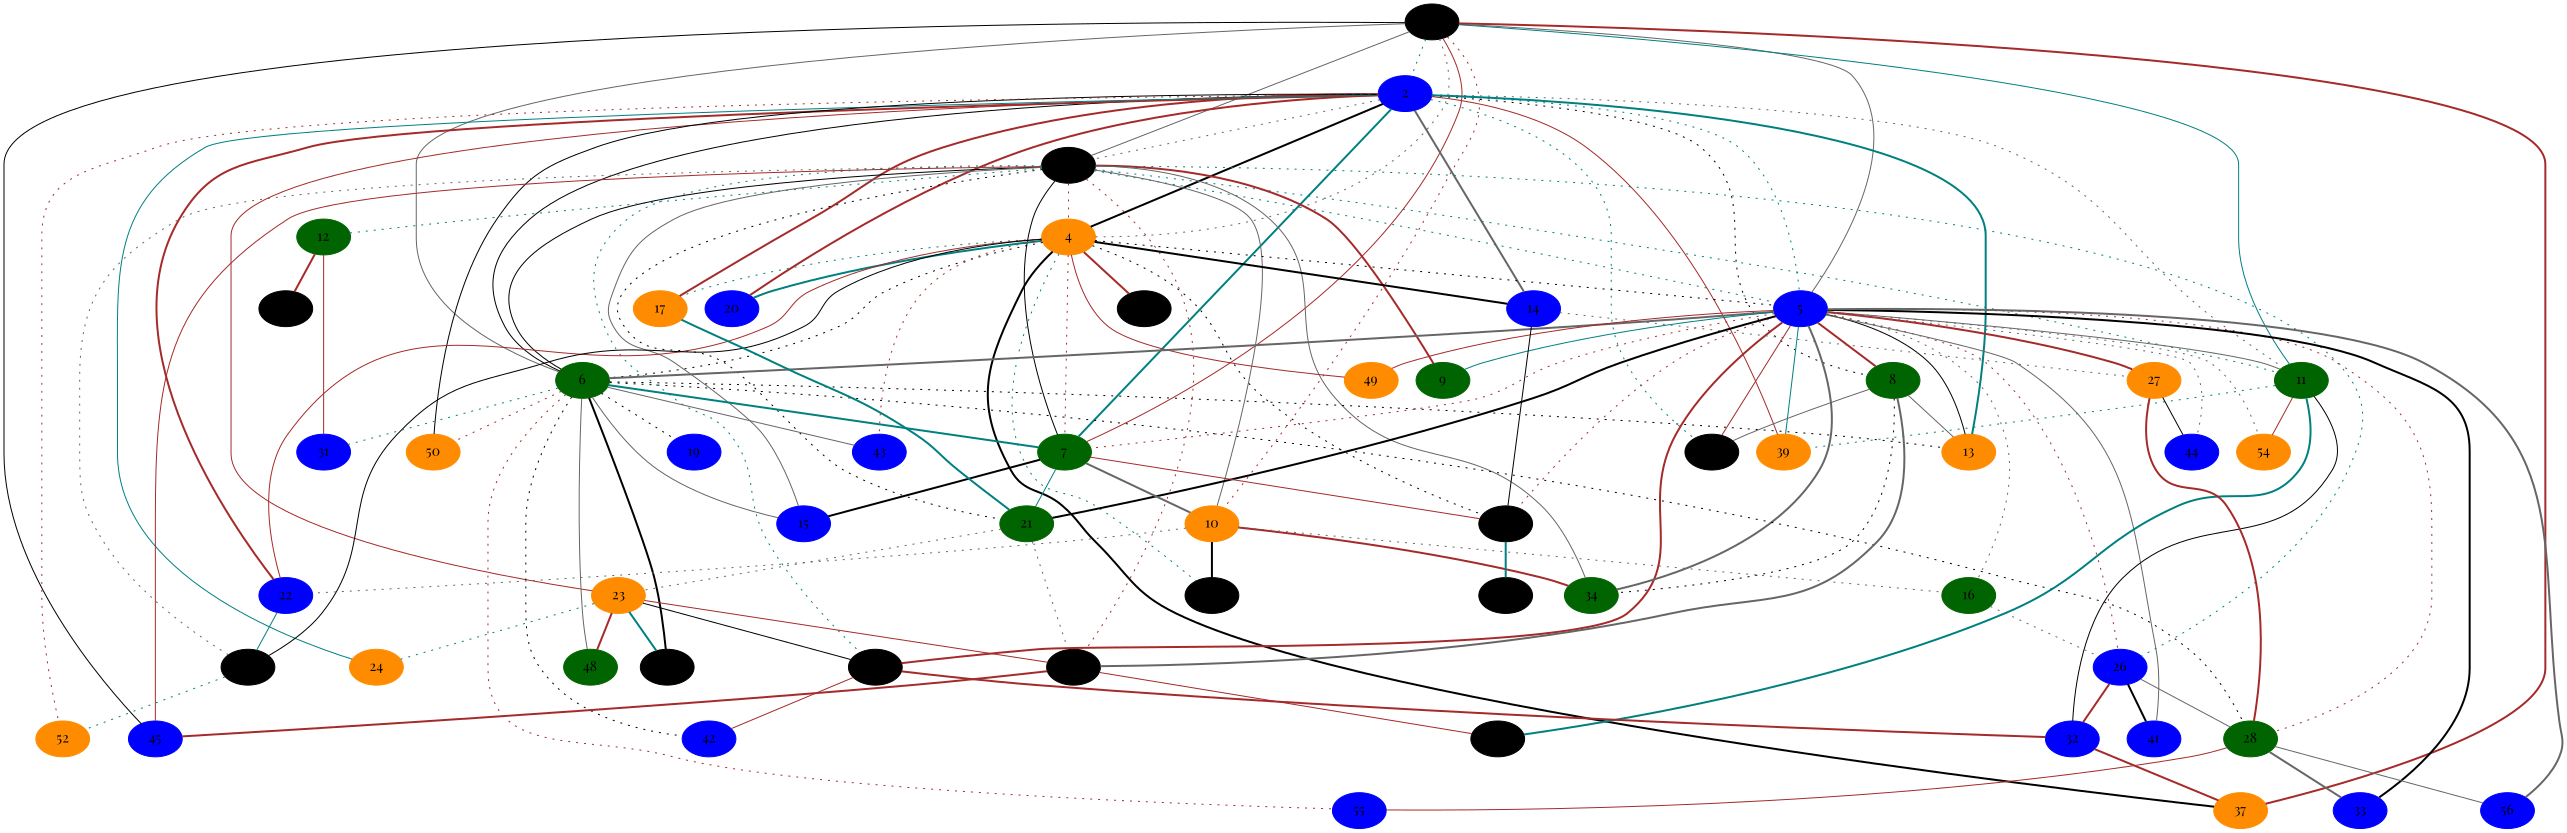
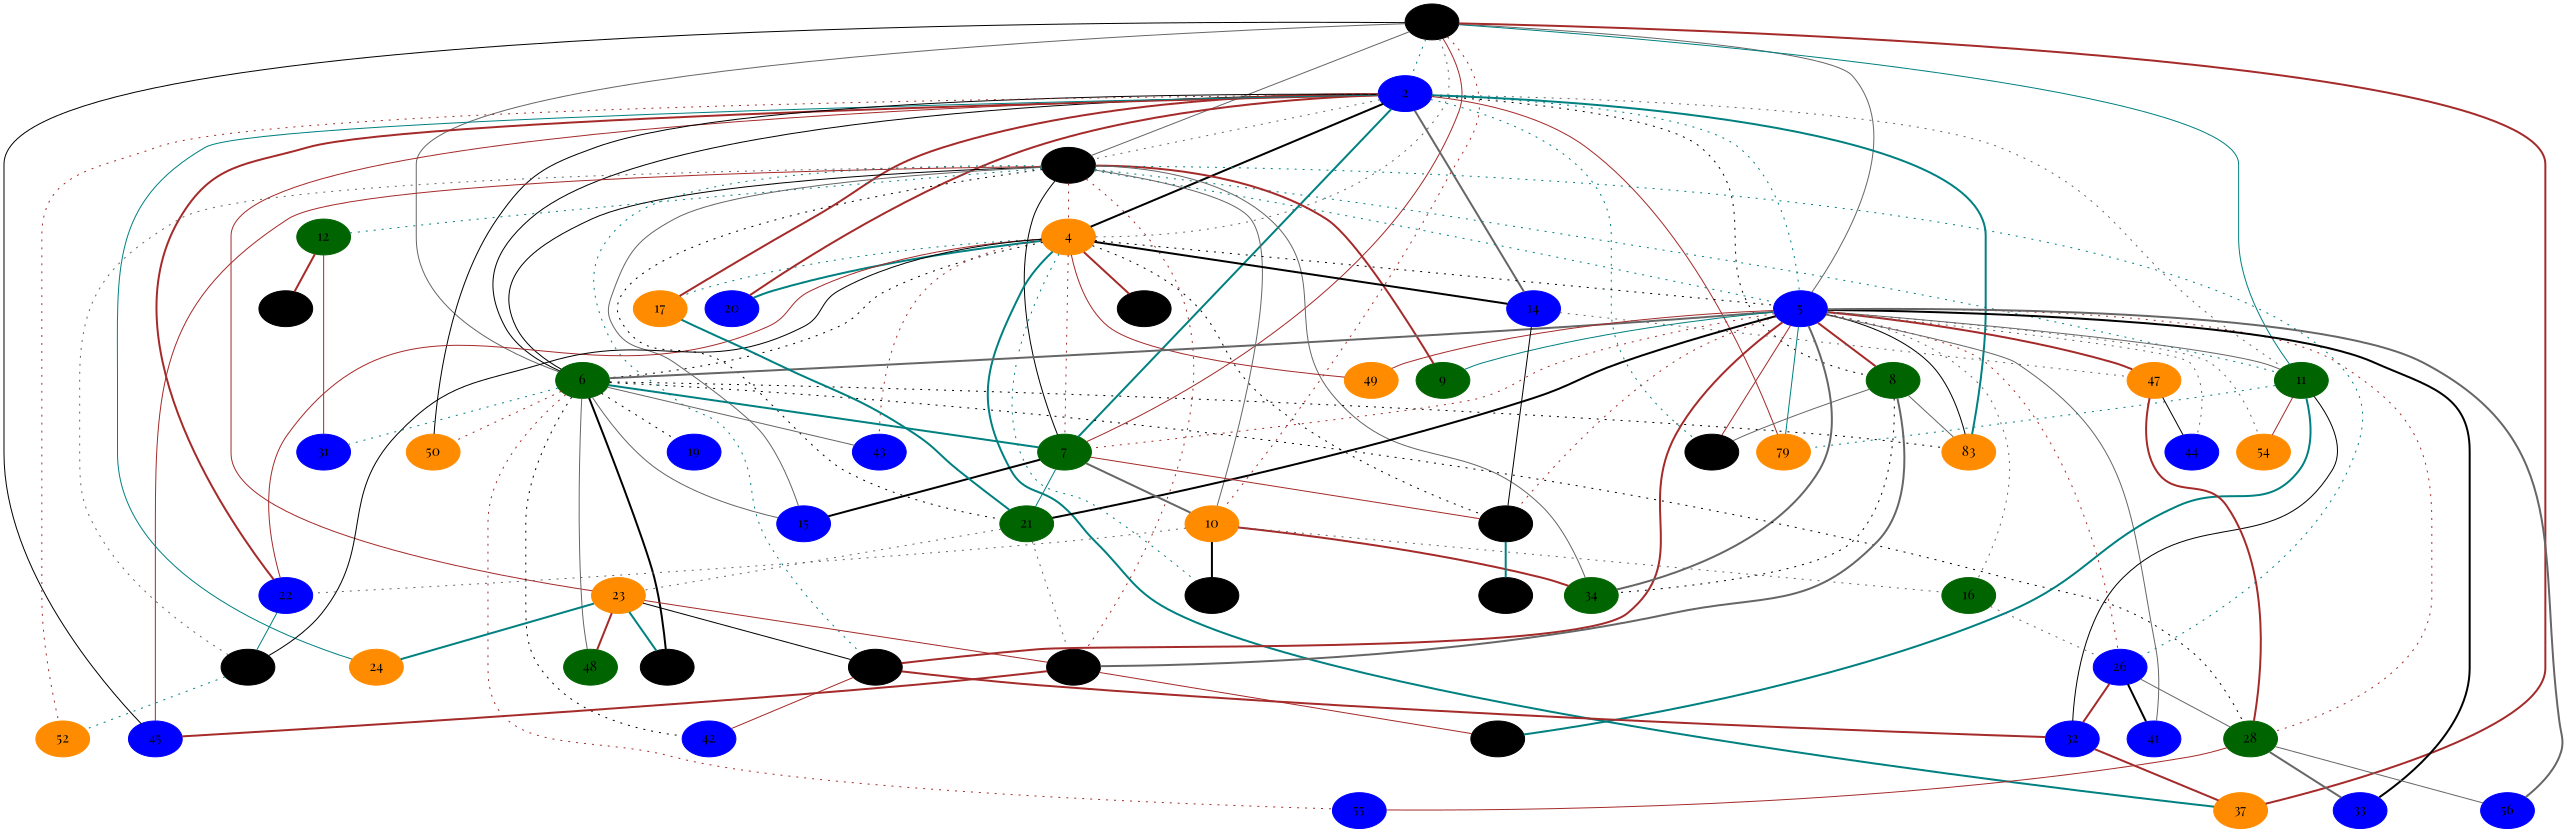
node "27": label "27" -> "47"
node "39": label "39" -> "79"
node "13": label "13" -> "83"
edge "23" -- "24": style dotted -> bold
edge "4" -- "37": color black -> teal
